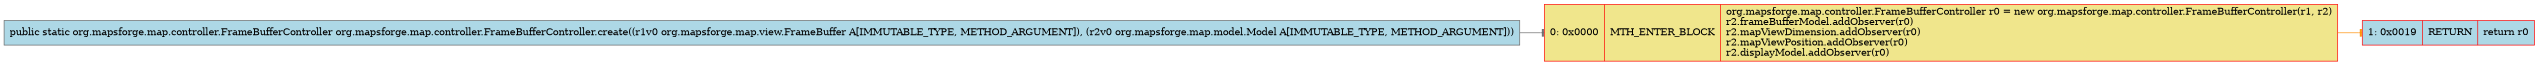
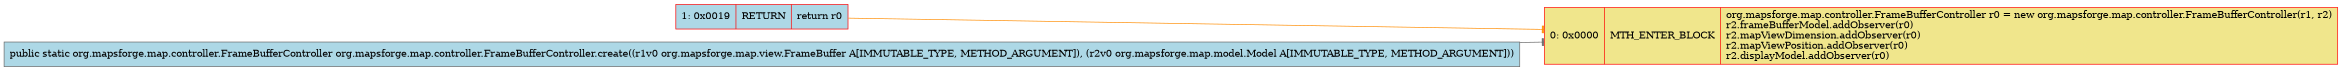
edge "0: 0x0000" -> "1: 0x0019": reversed
